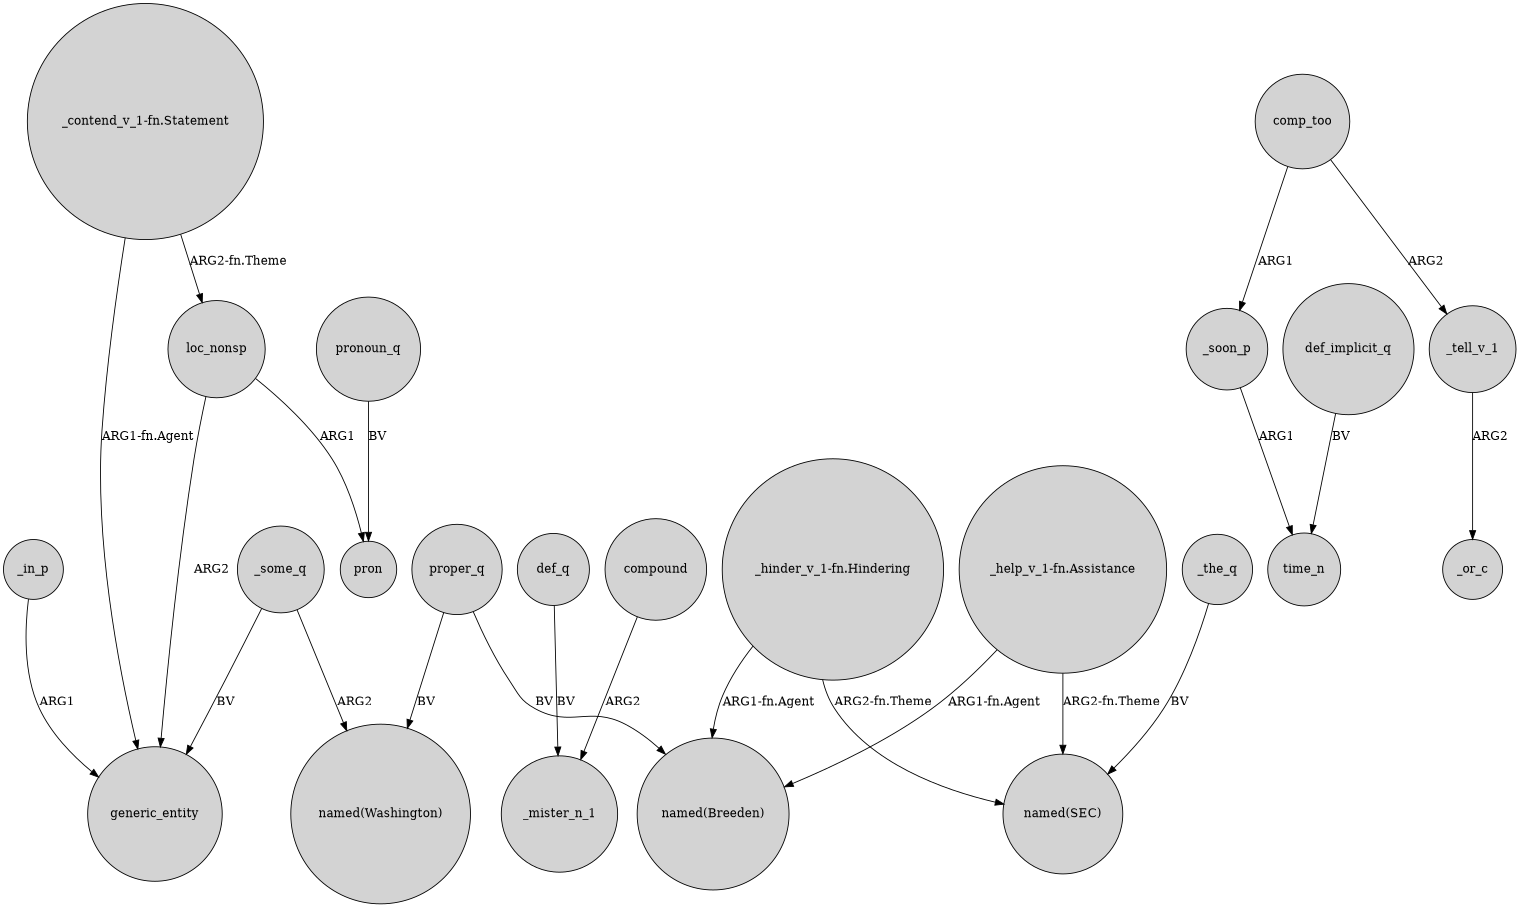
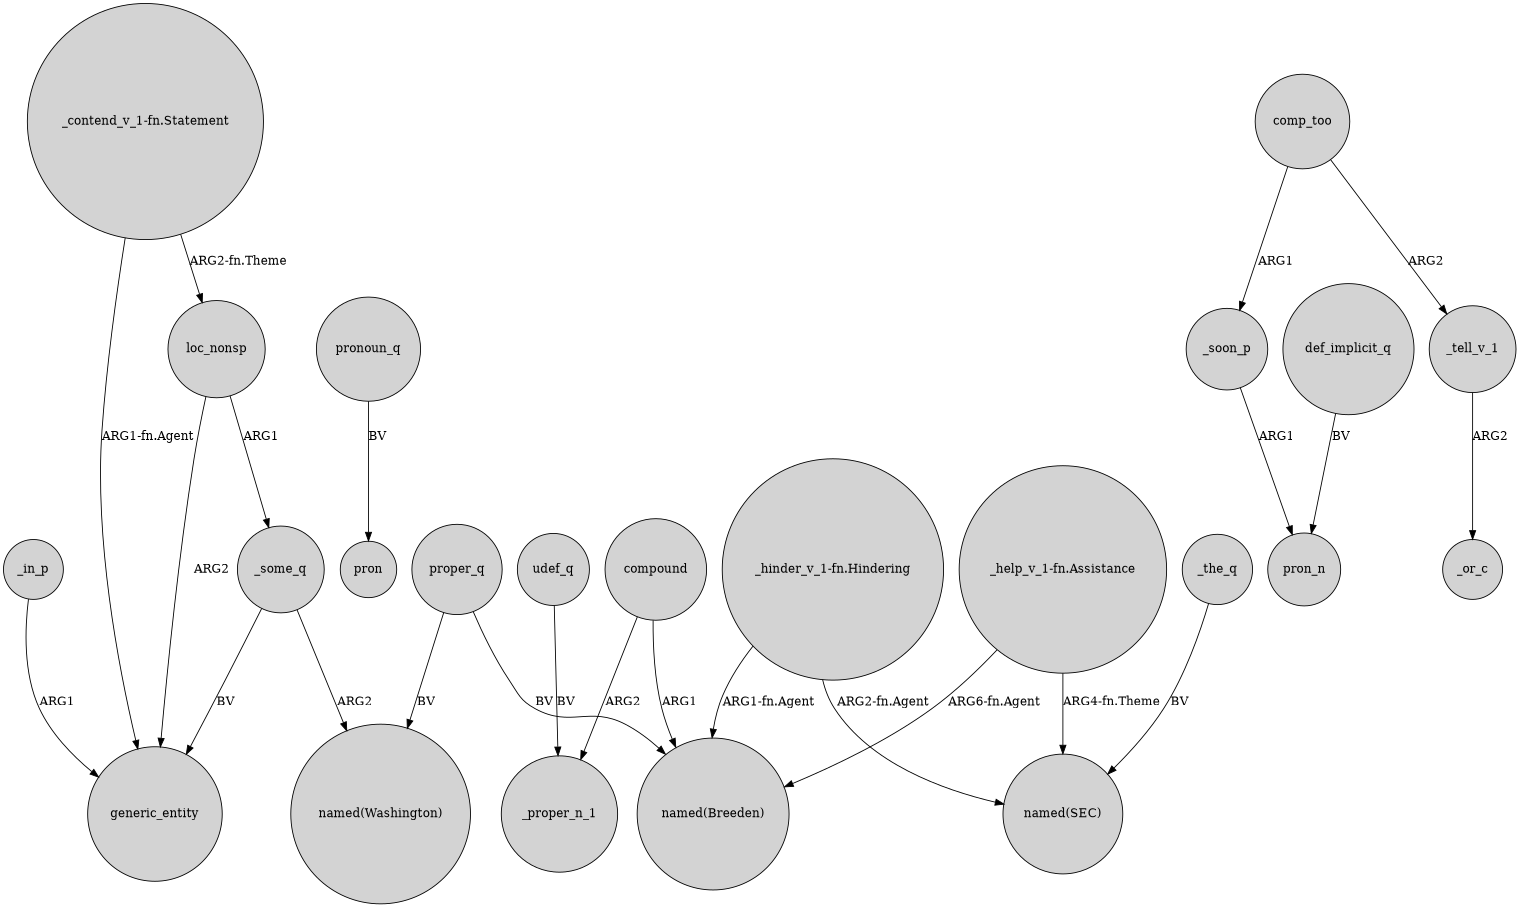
edge "loc_nonsp" -> "pron": now "loc_nonsp" -> "_some_q"
node "def_q": label "def_q" -> "udef_q"
node "time_n": label "time_n" -> "pron_n"
edge "compound" -> "named(Breeden)": added, label "ARG1"
edge "_hinder_v_1-fn.Hindering" -> "named(SEC)": label "ARG2-fn.Theme" -> "ARG2-fn.Agent"
edge "_help_v_1-fn.Assistance" -> "named(Breeden)": label "ARG1-fn.Agent" -> "ARG6-fn.Agent"
edge "_help_v_1-fn.Assistance" -> "named(SEC)": label "ARG2-fn.Theme" -> "ARG4-fn.Theme"
node "_mister_n_1": label "_mister_n_1" -> "_proper_n_1"
